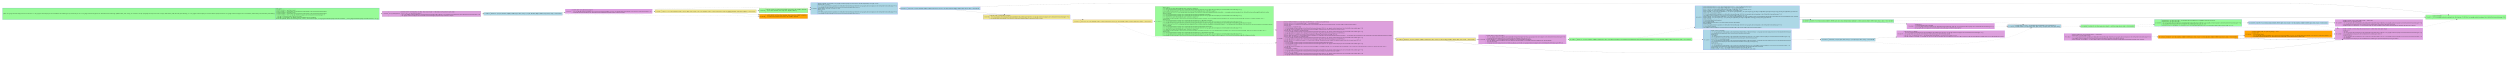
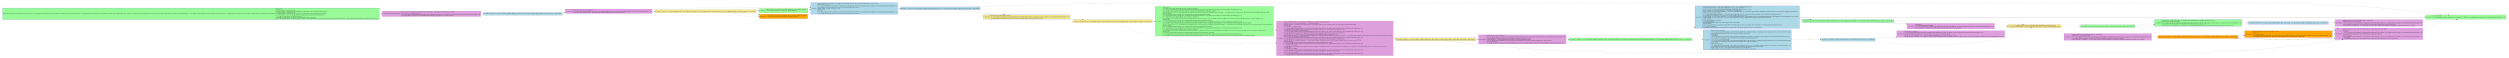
node "21: 0x0089": fillcolor lightblue -> khaki
